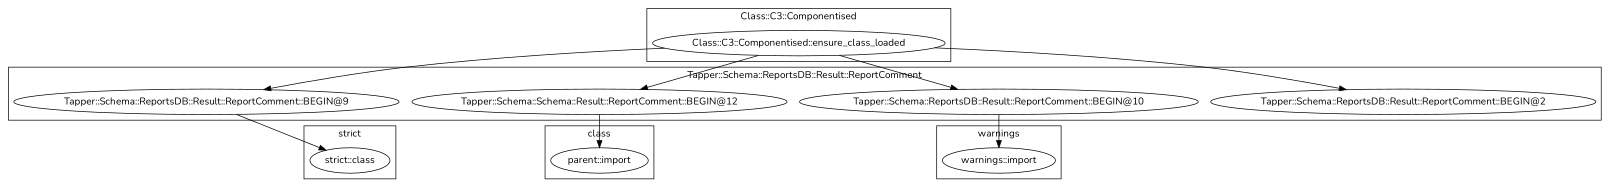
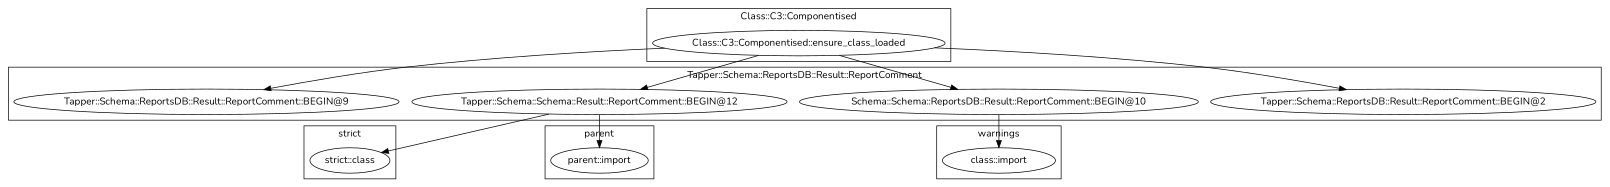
node "Tapper::Schema::ReportsDB::Result::ReportComment::BEGIN@10": label "Tapper::Schema::ReportsDB::Result::ReportComment::BEGIN@10" -> "Schema::Schema::ReportsDB::Result::ReportComment::BEGIN@10"
edge "Tapper::Schema::ReportsDB::Result::ReportComment::BEGIN@9" -> "strict::class": now "Tapper::Schema::Schema::Result::ReportComment::BEGIN@12" -> "strict::class"
cluster "class": label "class" -> "parent"
node "warnings::import": label "warnings::import" -> "class::import"
